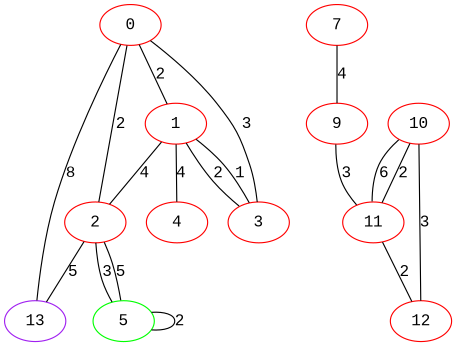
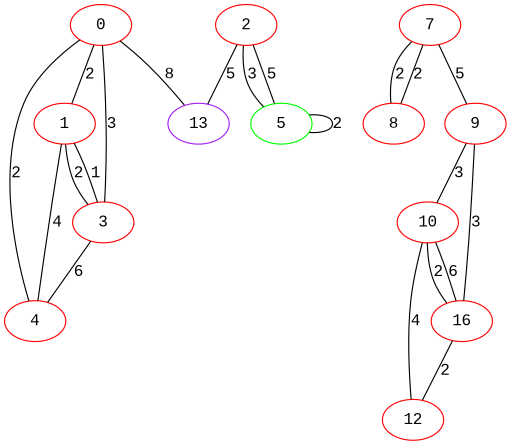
edge "7" -- "9": label "4" -> "5"
edge "0" -- "2": now "0" -- "4"
node "8": added
edge "1" -- "2": removed, label "4"
edge "9" -- "10": added, label "3"
node "11": label "11" -> "16"
edge "10" -- "12": label "3" -> "4"
edge "3" -- "4": added, label "6"
